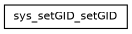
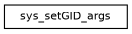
node "sys_setGID_setGID": label "sys_setGID_setGID" -> "sys_setGID_args"
